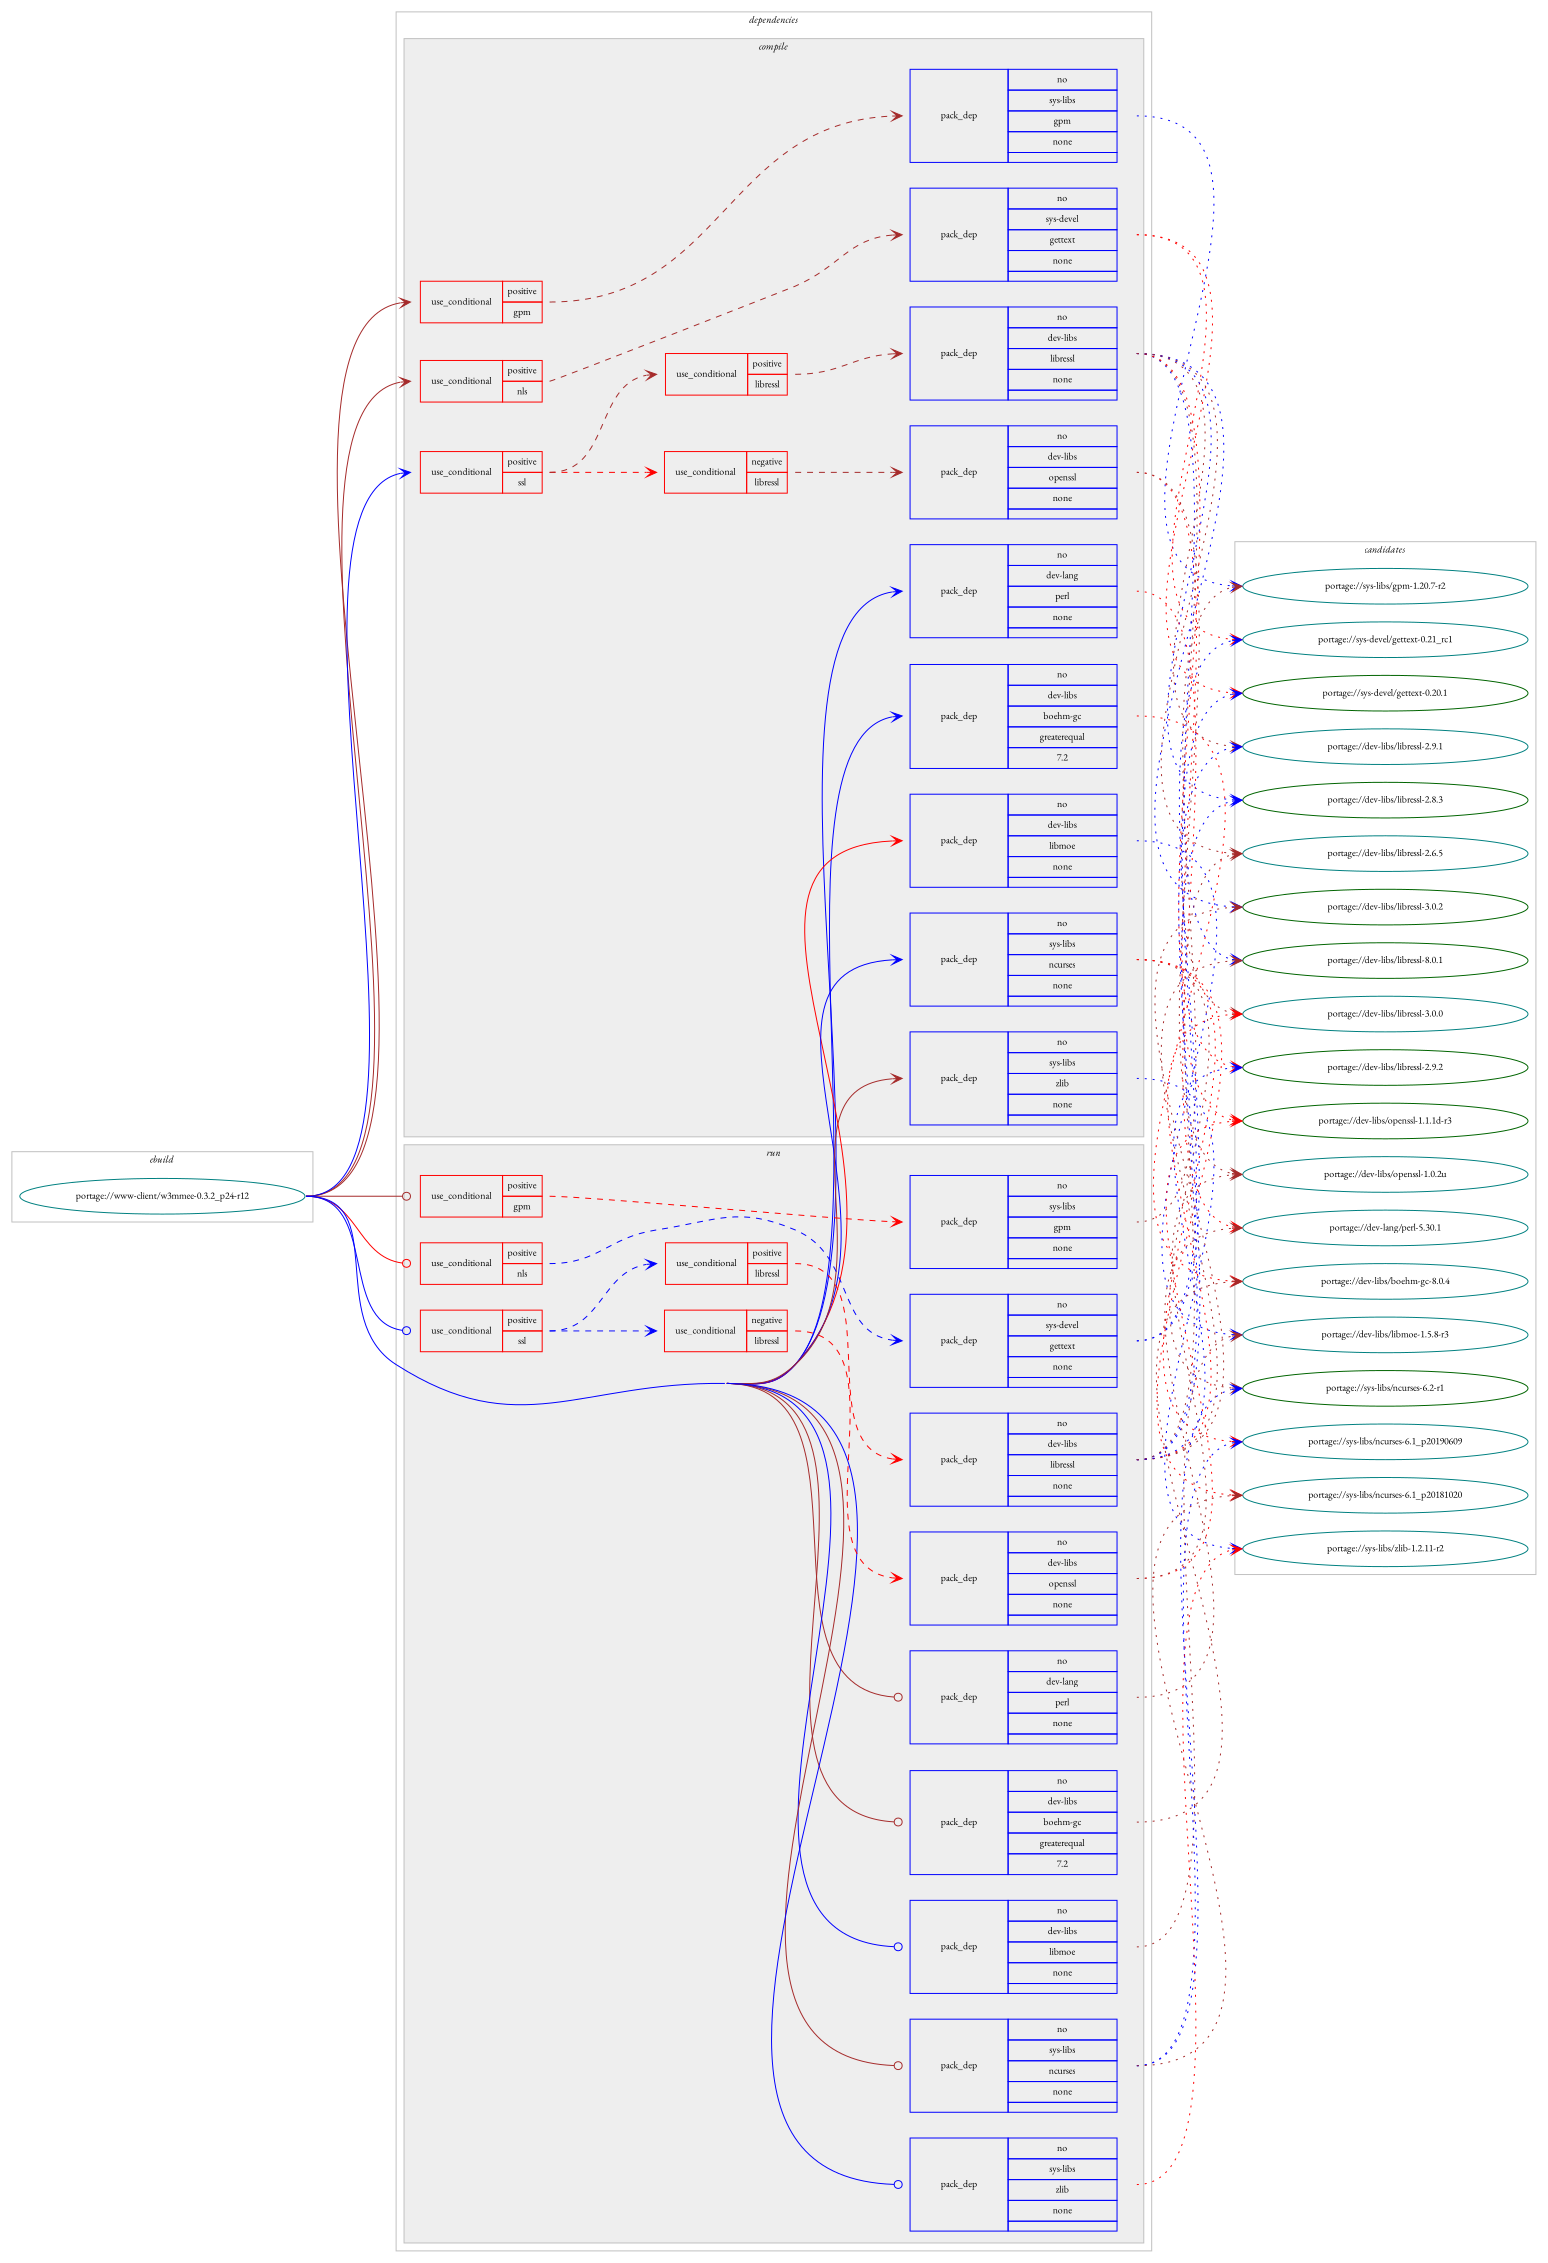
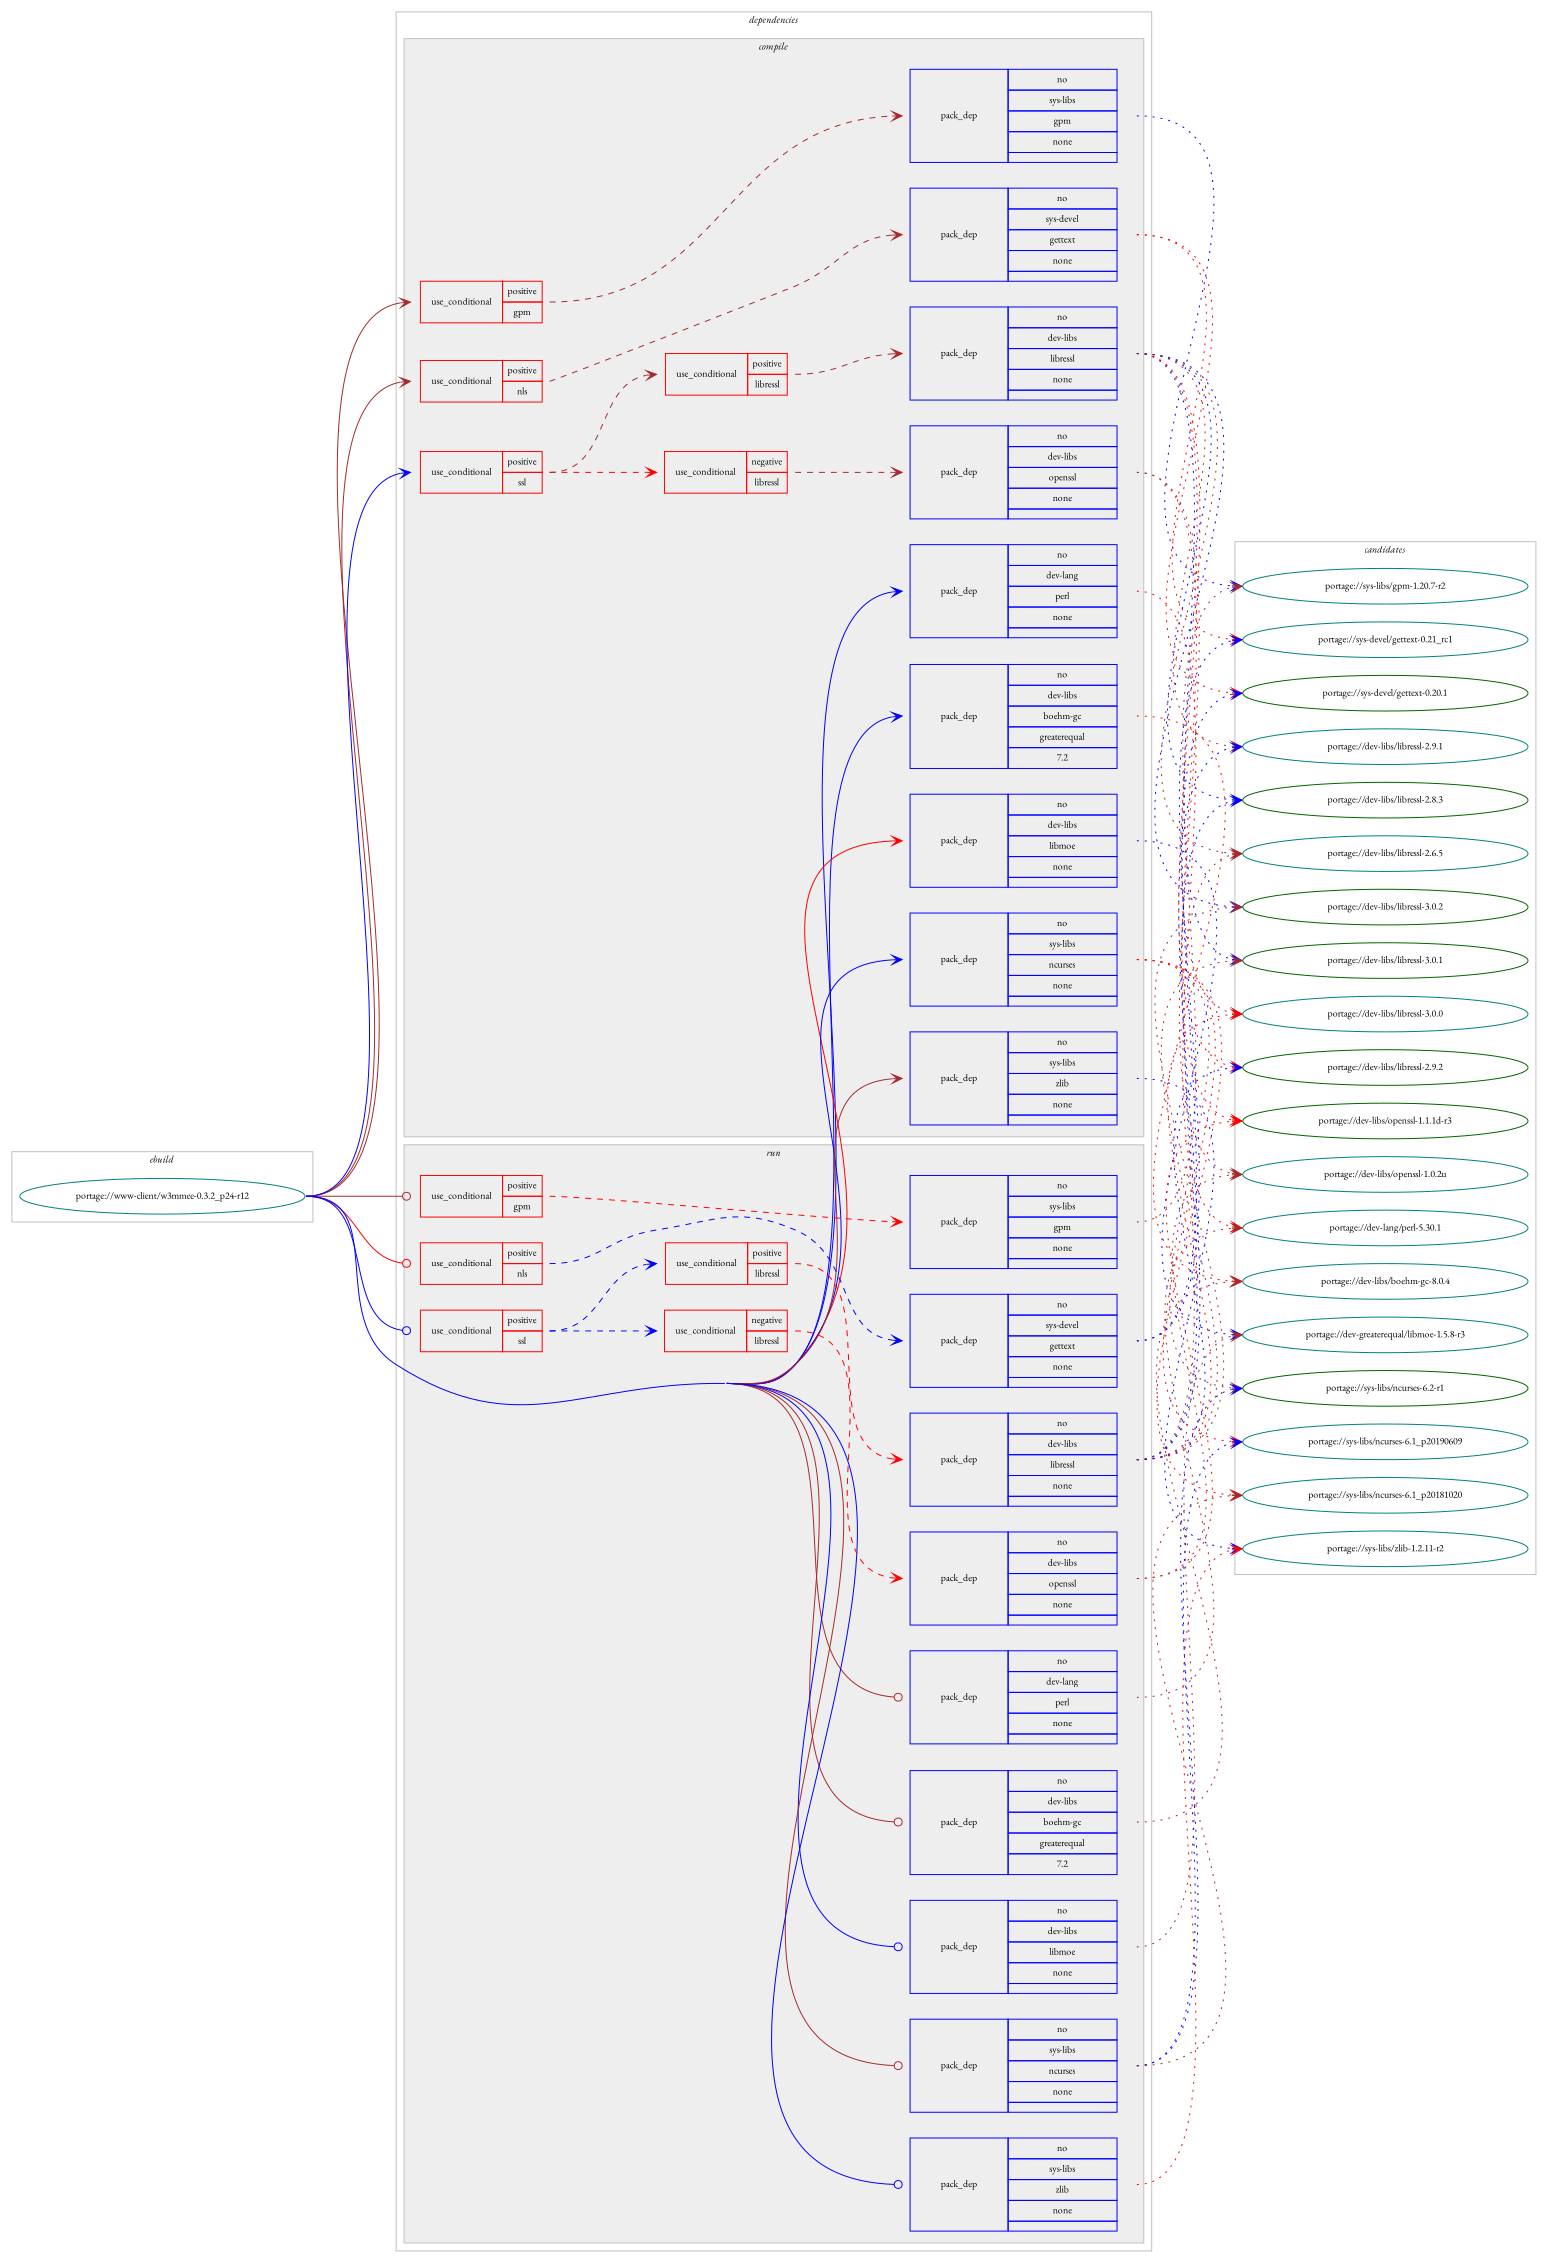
node "portage://dev-libs/libressl-8.0.1": label "portage://dev-libs/libressl-8.0.1" -> "portage://dev-libs/libressl-3.0.1"
node "portage://dev-libs/libmoe-1.5.8-r3": label "portage://dev-libs/libmoe-1.5.8-r3" -> "portage://dev-greaterequal/libmoe-1.5.8-r3"
